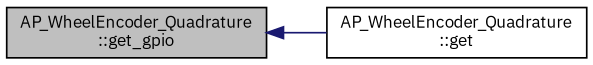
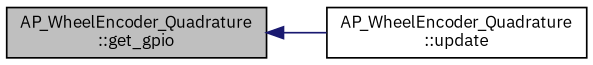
node "AP_WheelEncoder_Quadrature ::get": label "AP_WheelEncoder_Quadrature ::get" -> "AP_WheelEncoder_Quadrature ::update"
